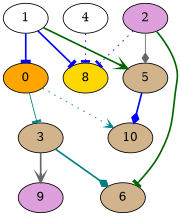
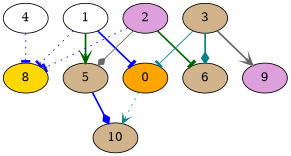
edge "1" -> "8": style bold -> dotted
edge "0" -> "3": reversed
